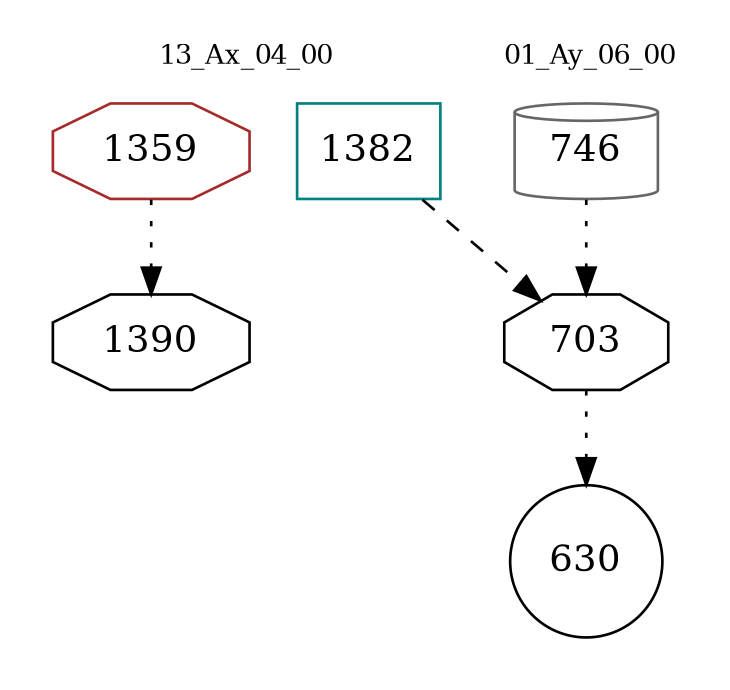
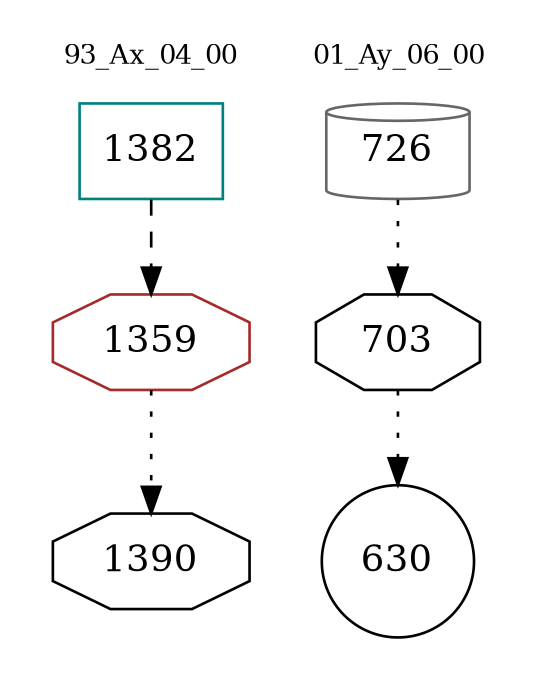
cluster "13_Ax_04_00": label "13_Ax_04_00" -> "93_Ax_04_00"
node "746": label "746" -> "726"
edge "1382" -> "703": now "1382" -> "1359"
